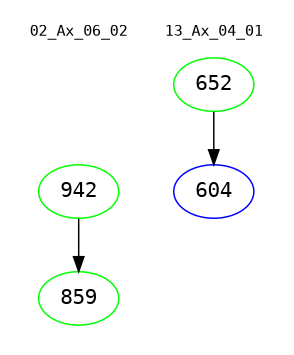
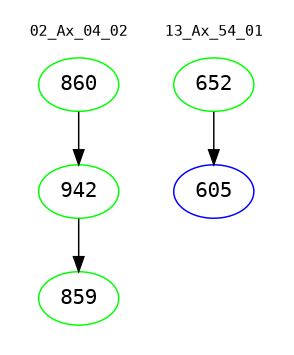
cluster "02_Ax_06_02": label "02_Ax_06_02" -> "02_Ax_04_02"
cluster "13_Ax_04_01": label "13_Ax_04_01" -> "13_Ax_54_01"
node "860": added
node "604": label "604" -> "605"
